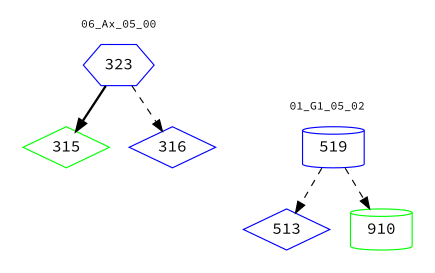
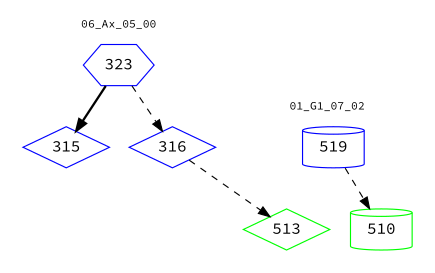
cluster "01_G1_05_02": label "01_G1_05_02" -> "01_G1_07_02"
node "315": color green -> blue
edge "519" -> "513": now "316" -> "513"
node "513": color blue -> green
node "910": label "910" -> "510"
